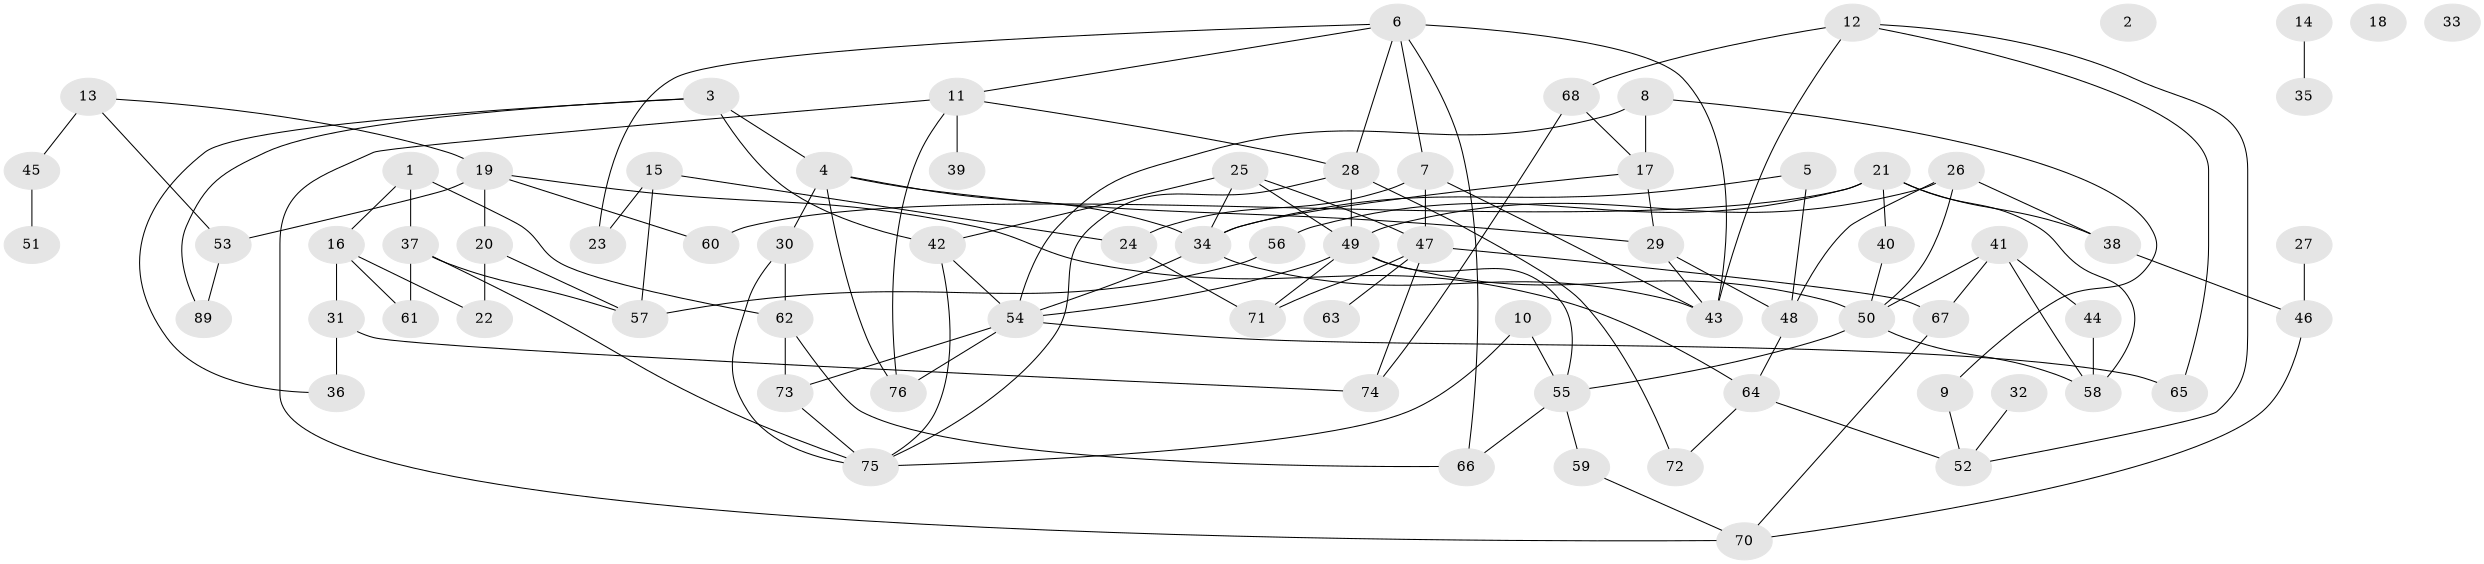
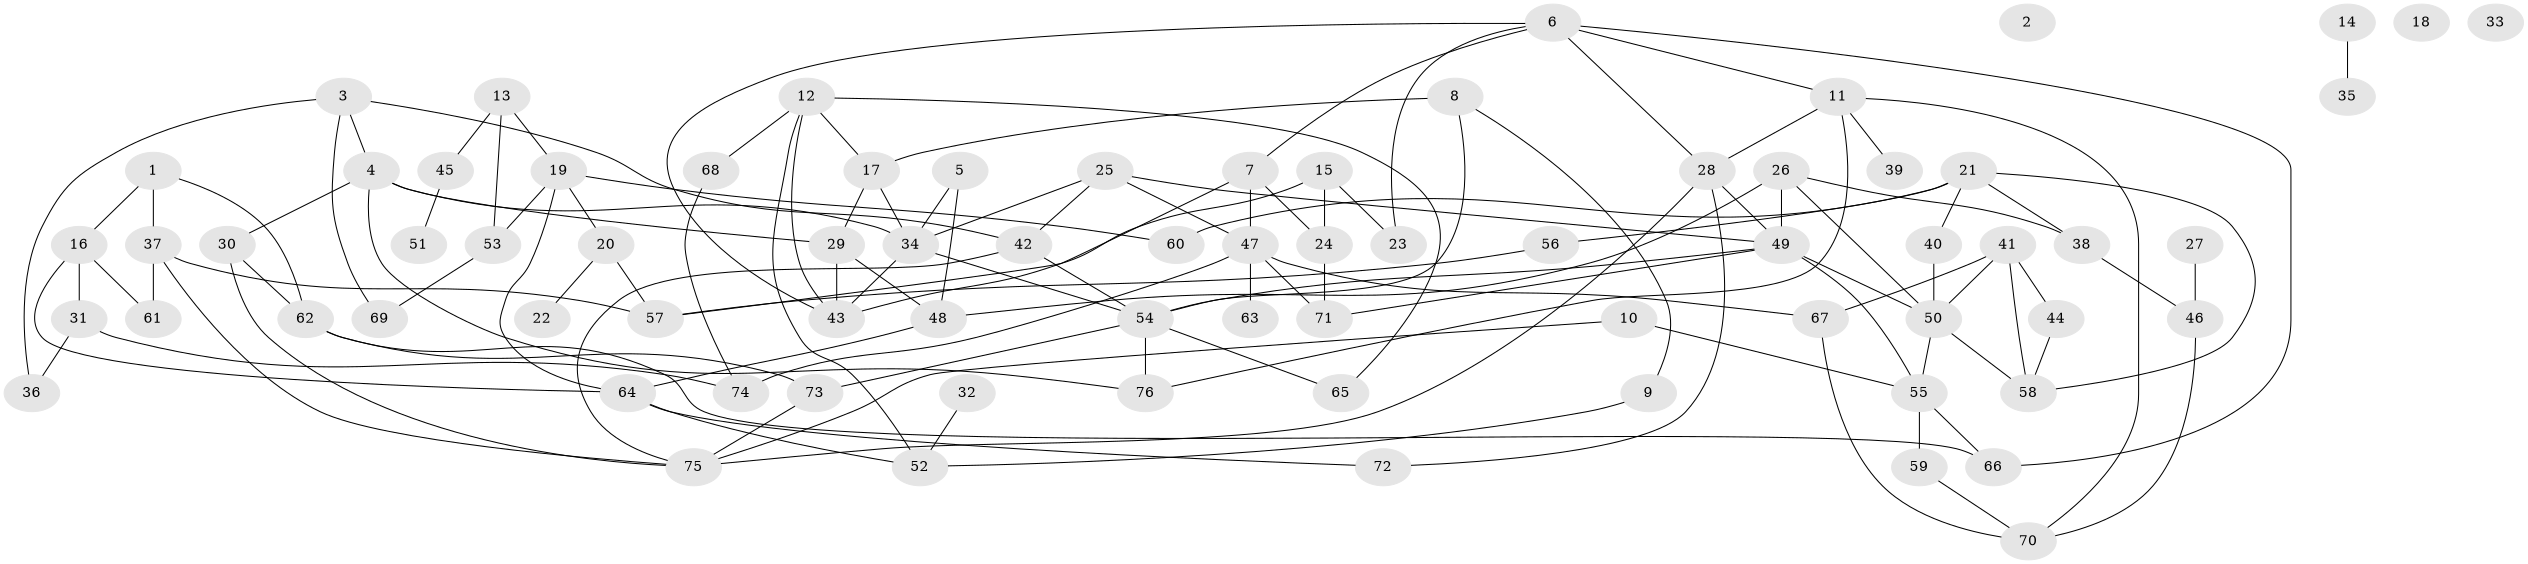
edge "68" -- "17": now "12" -- "17"
edge "16" -- "22": now "16" -- "64"
node "89": label "89" -> "69"
